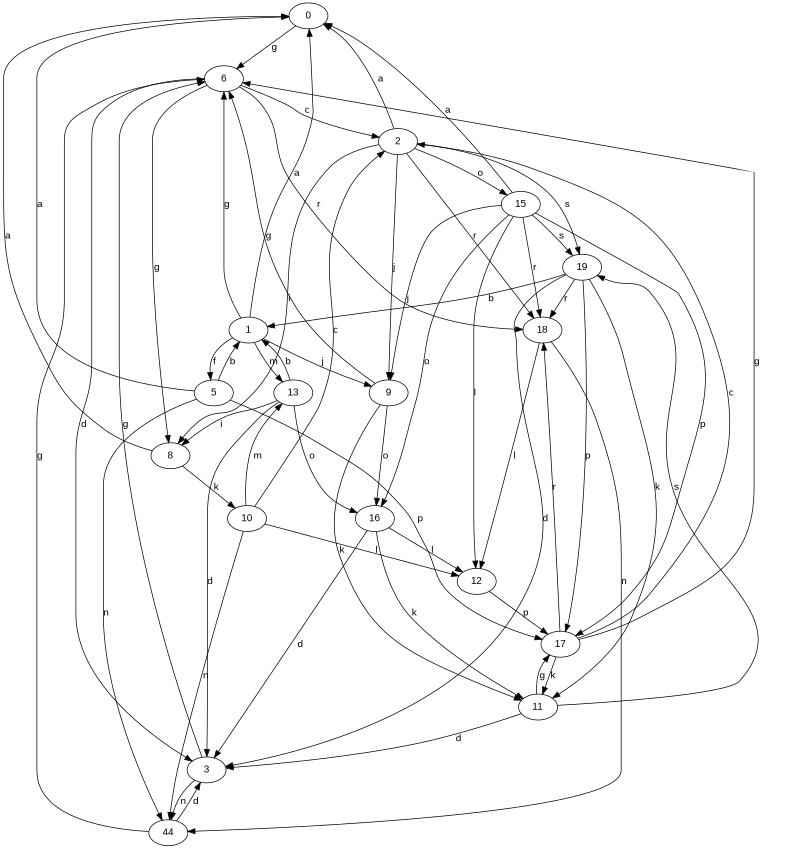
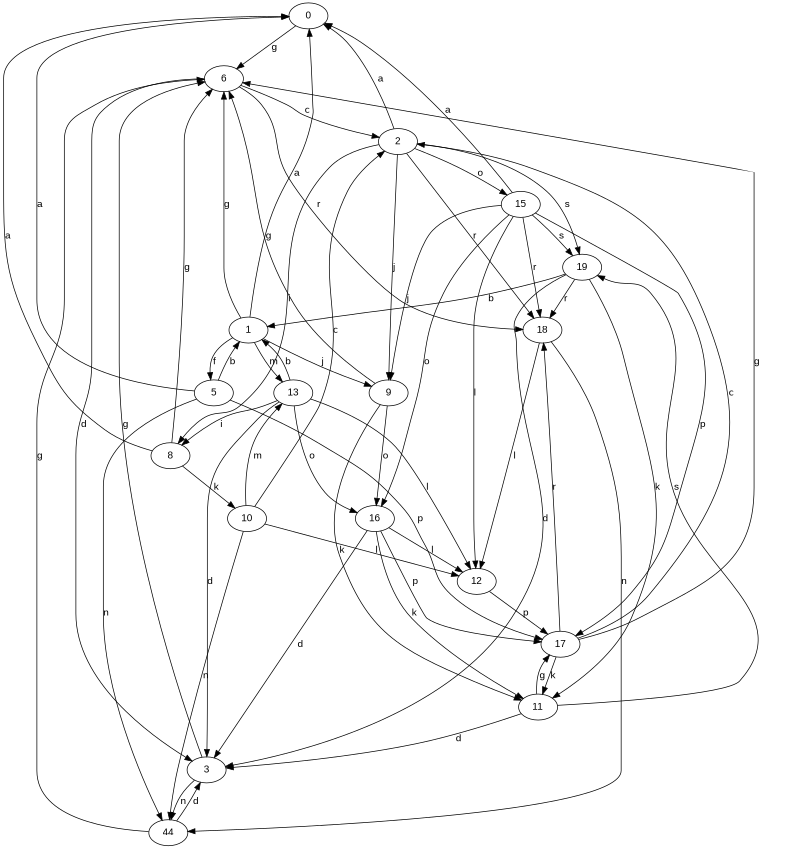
edge "6" -> "8": reversed
edge "19" -> "17": now "16" -> "17"
edge "13" -> "12": added, label "l"
